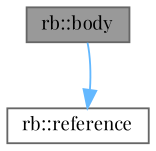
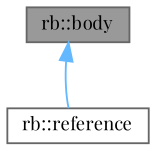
edge "rb::body" -> "rb::reference": reversed
